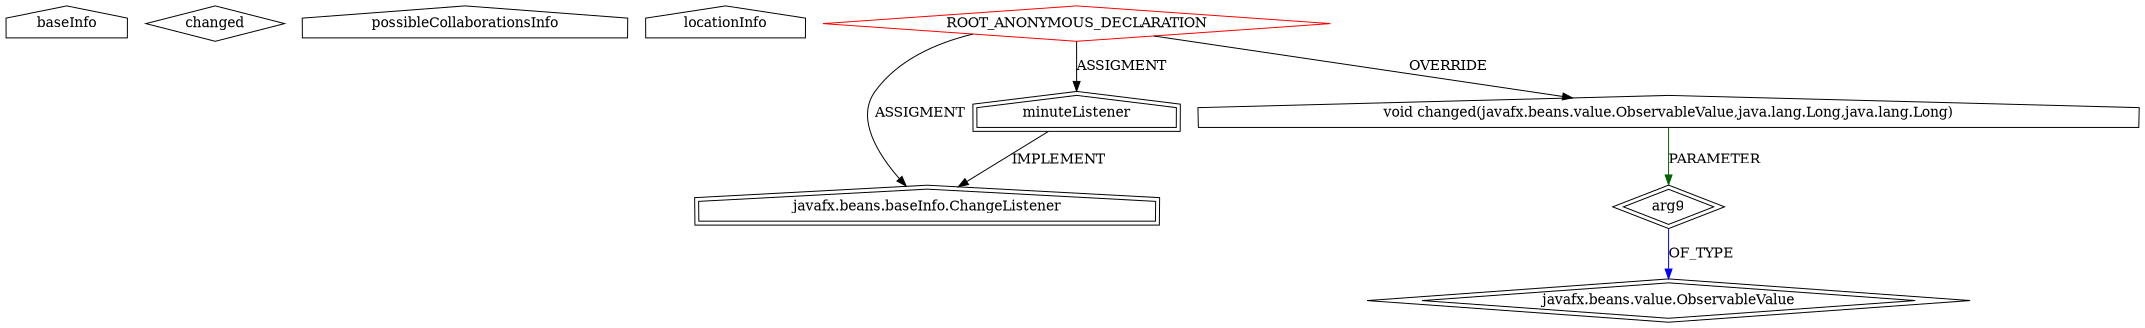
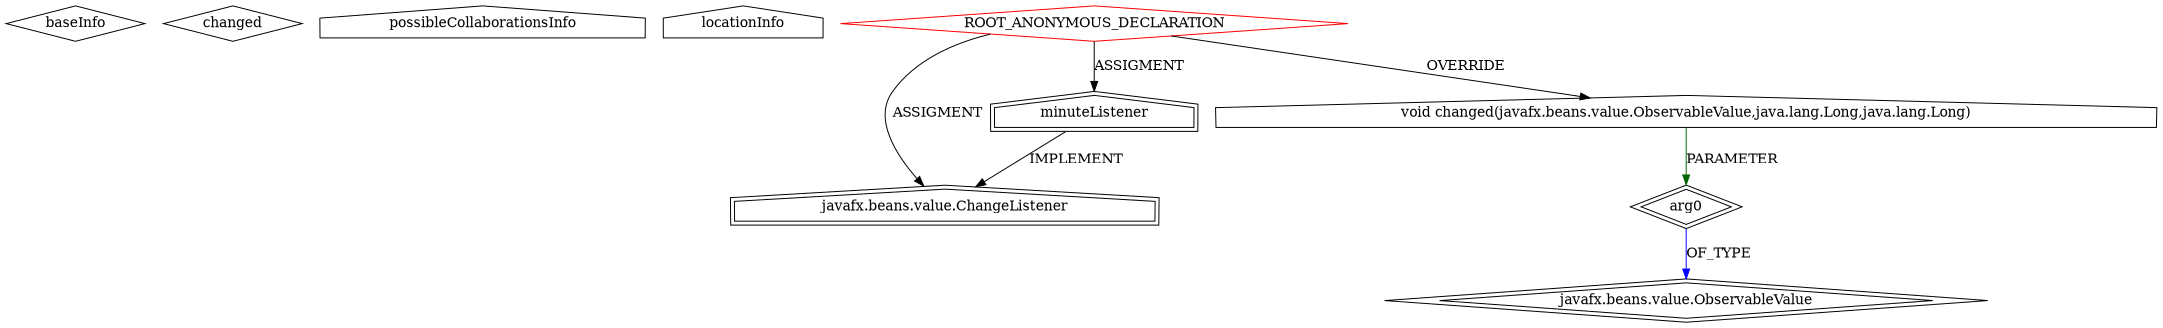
node "baseInfo": shape house -> diamond
node "javafx.beans.baseInfo.ChangeListener": label "javafx.beans.baseInfo.ChangeListener" -> "javafx.beans.value.ChangeListener"
node "arg9": label "arg9" -> "arg0"
